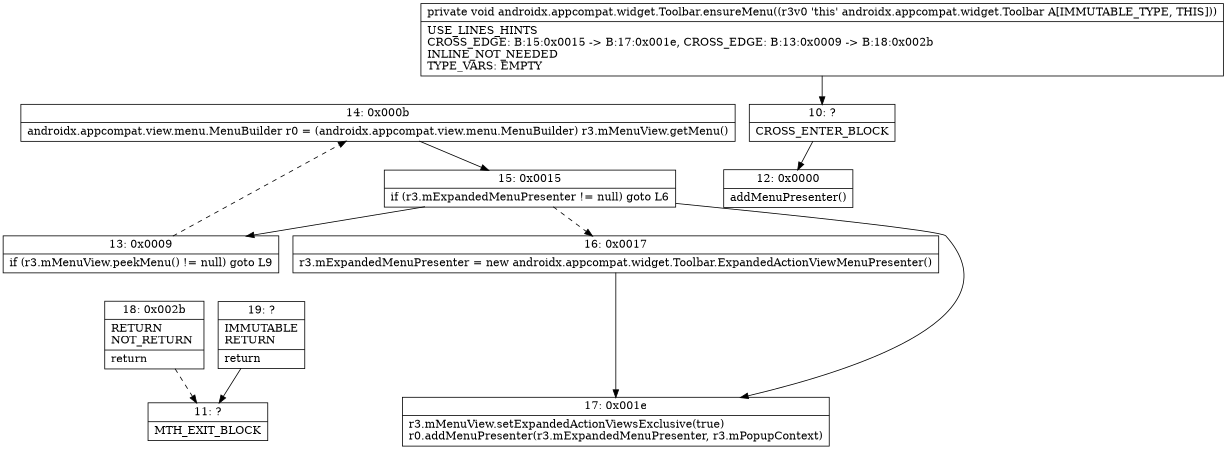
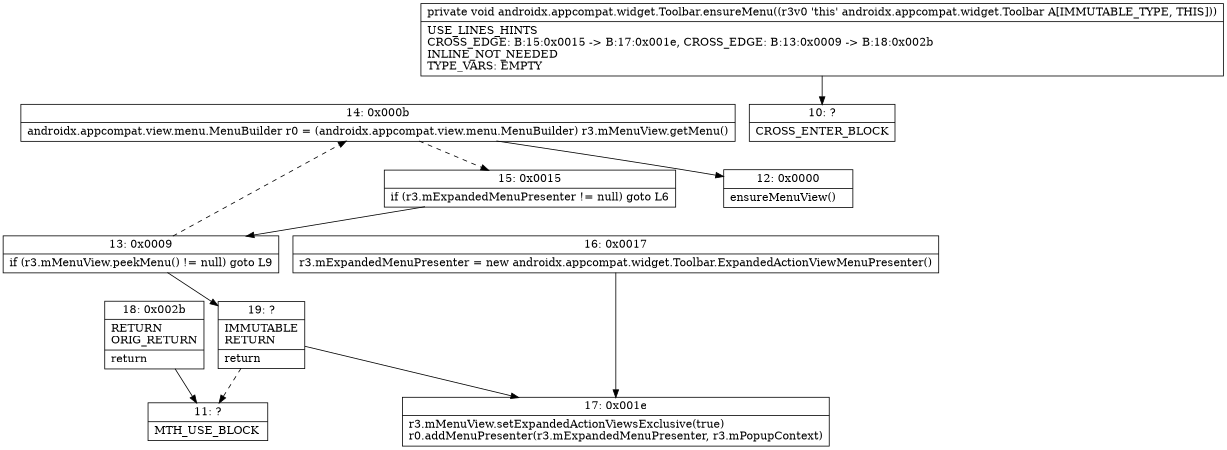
edge "10: ?" -> "12: 0x0000": now "14: 0x000b" -> "12: 0x0000"
edge "14: 0x000b" -> "15: 0x0015": style solid -> dashed
node "12: 0x0000": text "addMenuPresenter()" -> "ensureMenuView()"
edge "15: 0x0015" -> "16: 0x0017": removed
edge "15: 0x0015" -> "17: 0x001e": now "19: ?" -> "17: 0x001e"
edge "13: 0x0009" -> "19: ?": added
node "18: 0x002b": text "NOT_RETURN" -> "ORIG_RETURN"
edge "18: 0x002b" -> "11: ?": style dashed -> solid
edge "19: ?" -> "11: ?": style solid -> dashed
node "11: ?": text "MTH_EXIT_BLOCK" -> "MTH_USE_BLOCK"
